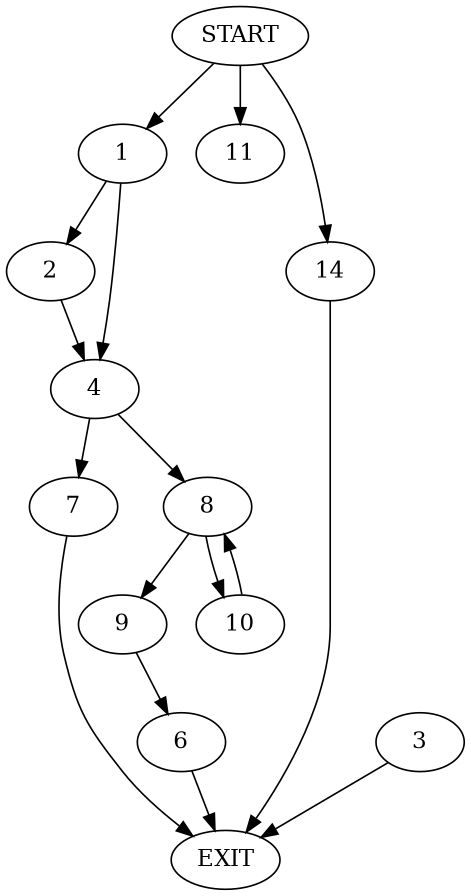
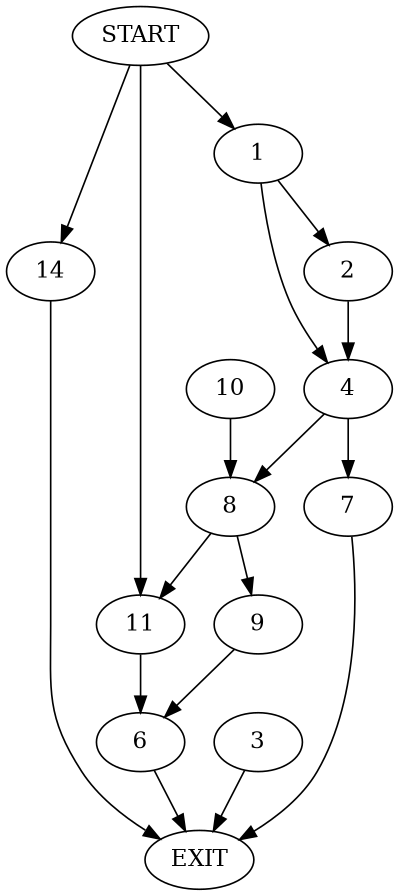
edge "8" -> "10": now "8" -> "11"
edge "11" -> "6": added
